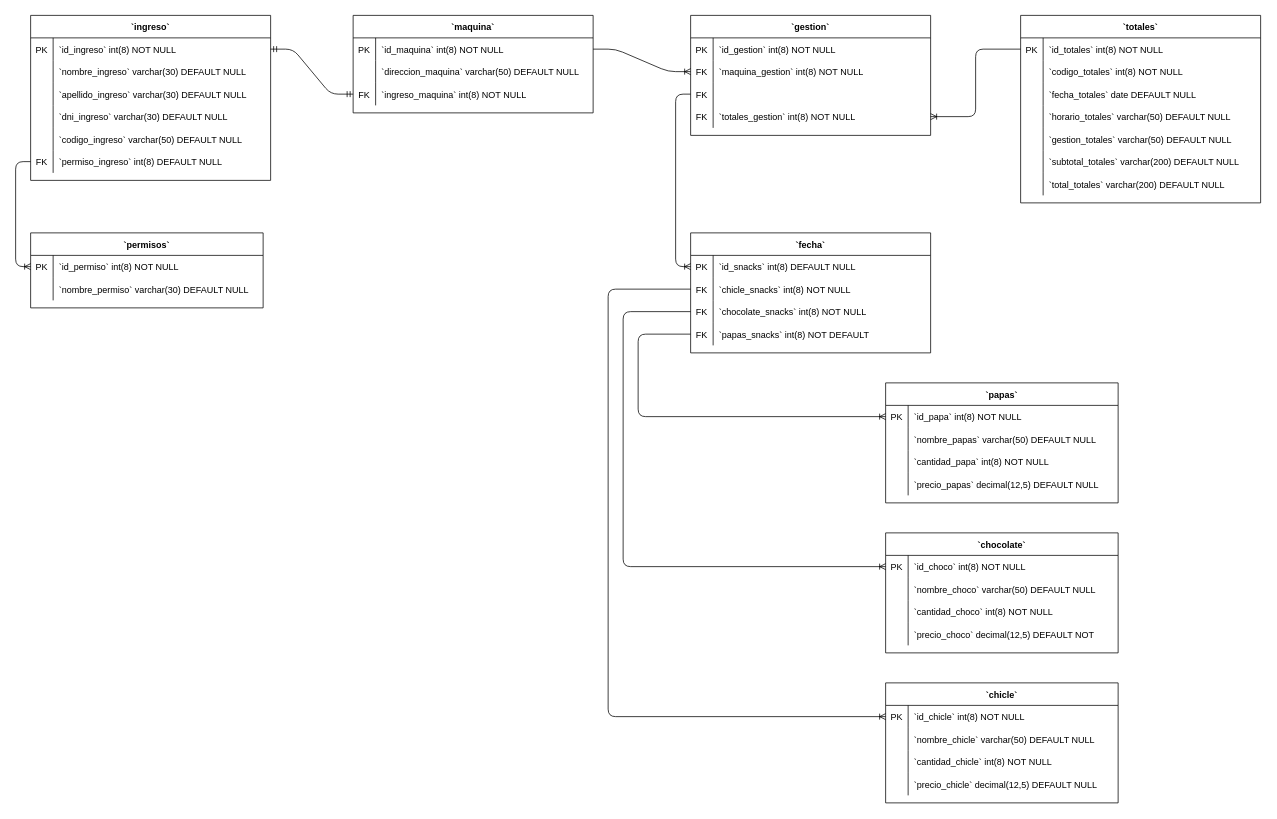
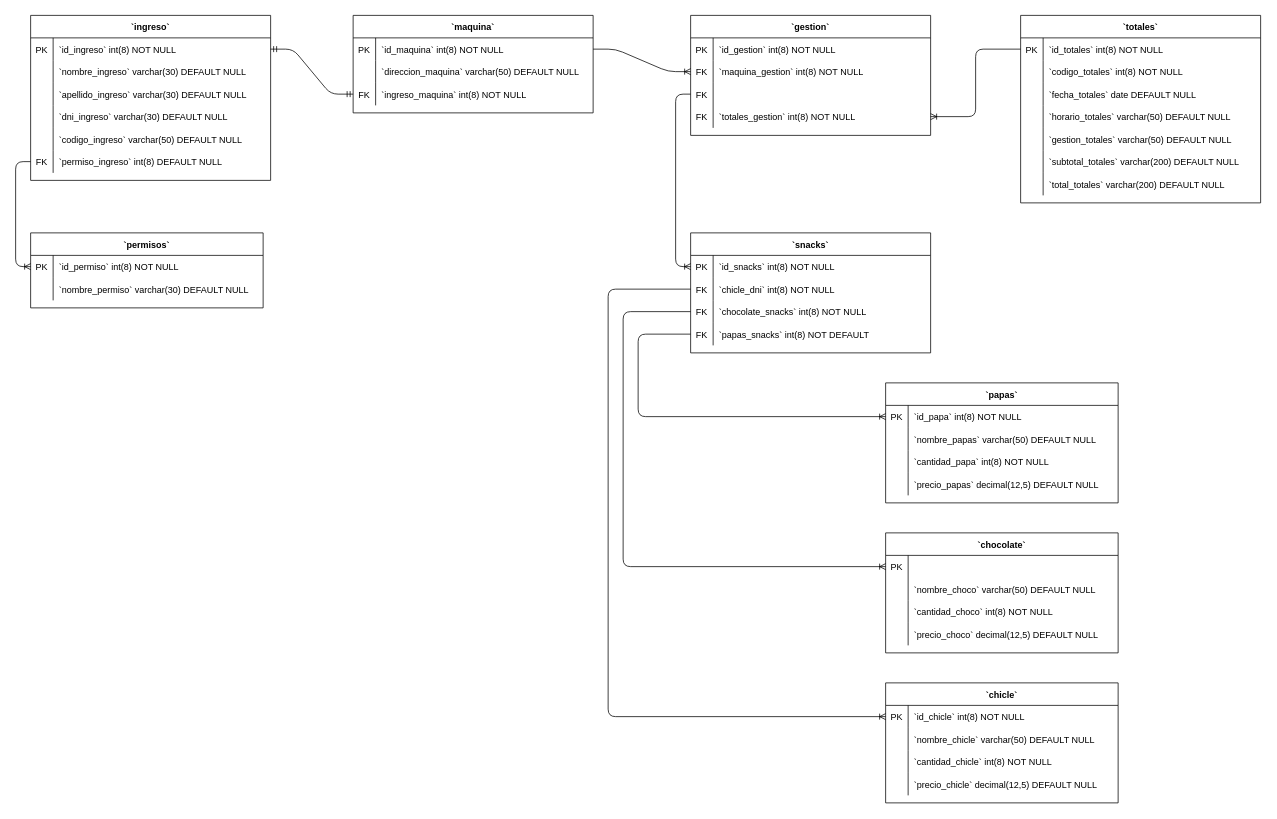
node "`fecha`": label "`fecha`" -> "`snacks`"
node "`id_snacks` int(8) DEFAULT NULL": label "`id_snacks` int(8) DEFAULT NULL" -> "`id_snacks` int(8) NOT NULL"
node "`chicle_snacks` int(8) NOT NULL": label "`chicle_snacks` int(8) NOT NULL" -> "`chicle_dni` int(8) NOT NULL"
node "`id_choco` int(8) NOT NULL": removed
node "`precio_choco` decimal(12,5) DEFAULT NOT": label "`precio_choco` decimal(12,5) DEFAULT NOT" -> "`precio_choco` decimal(12,5) DEFAULT NULL"
